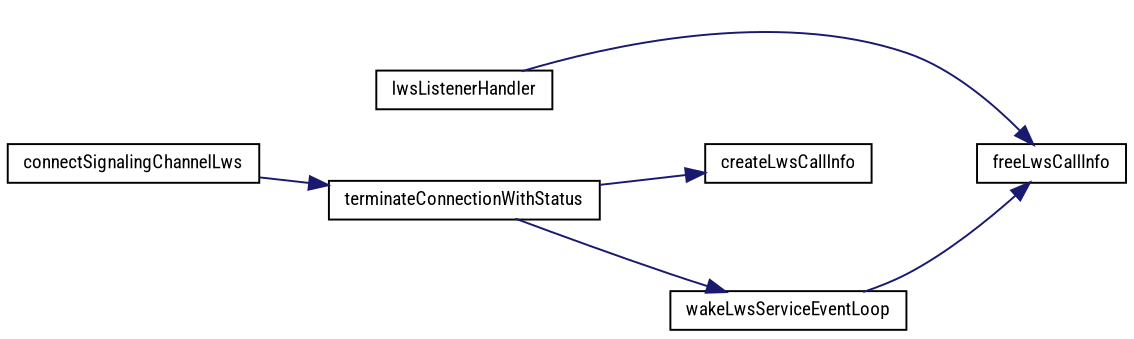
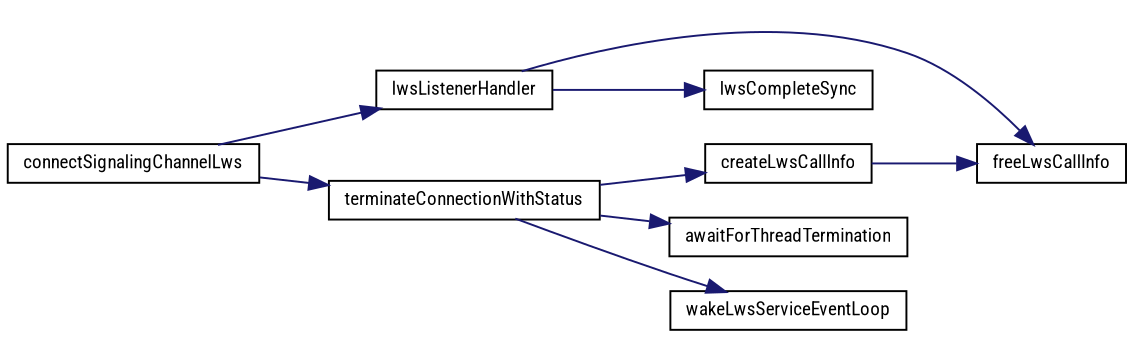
node "lwsCompleteSync": added
edge "connectSignalingChannelLws" -> "lwsListenerHandler": added
node "awaitForThreadTermination": added
edge "wakeLwsServiceEventLoop" -> "freeLwsCallInfo": now "createLwsCallInfo" -> "freeLwsCallInfo"
